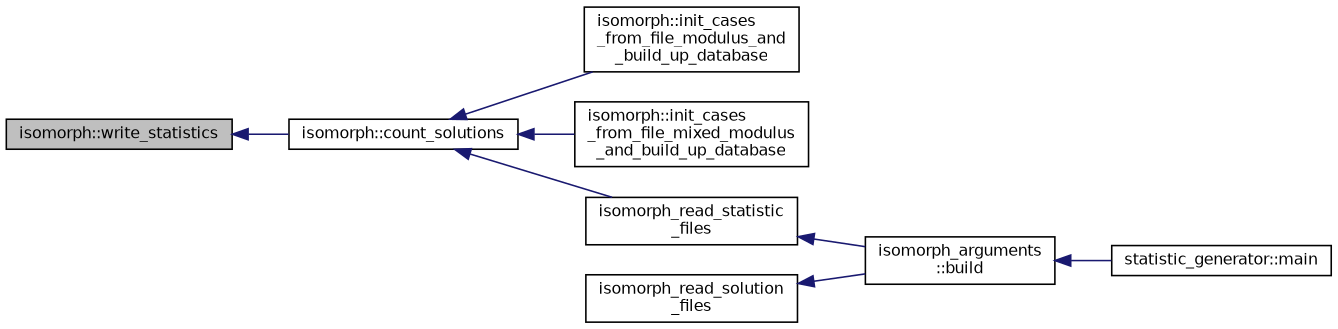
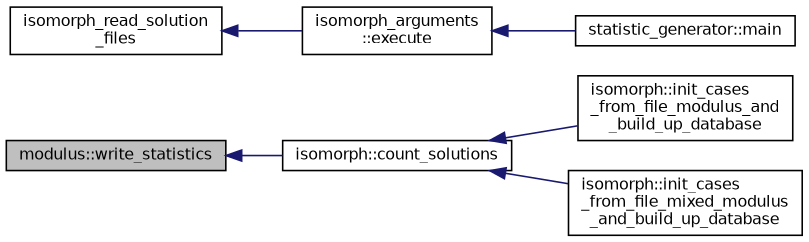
node "isomorph::write_statistics": label "isomorph::write_statistics" -> "modulus::write_statistics"
node "isomorph_read_statistic _files": removed
node "isomorph_arguments ::build": label "isomorph_arguments ::build" -> "isomorph_arguments ::execute"
